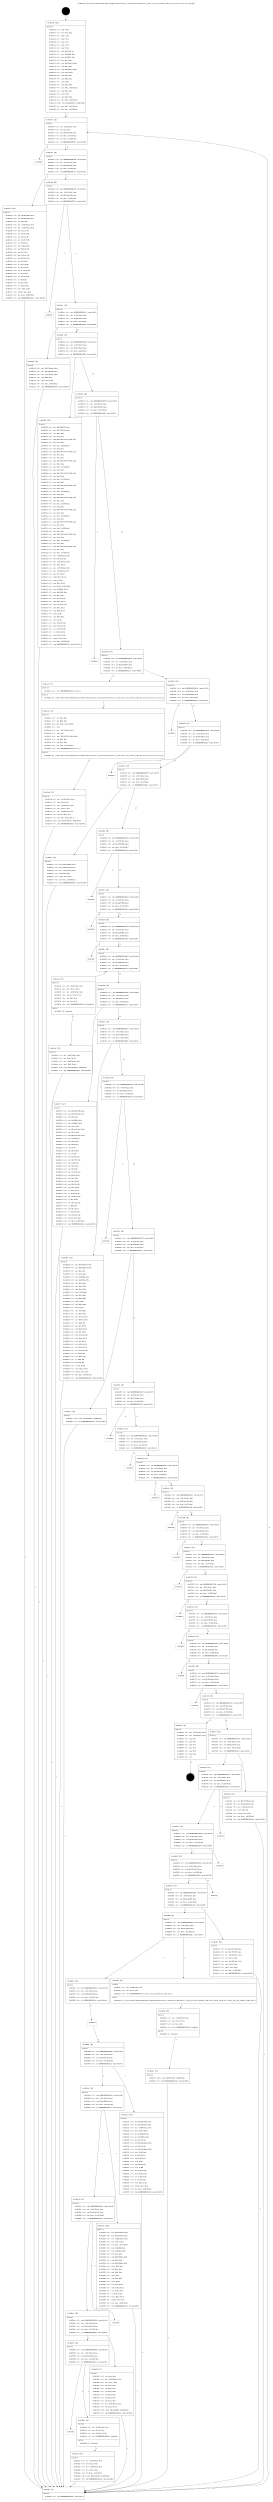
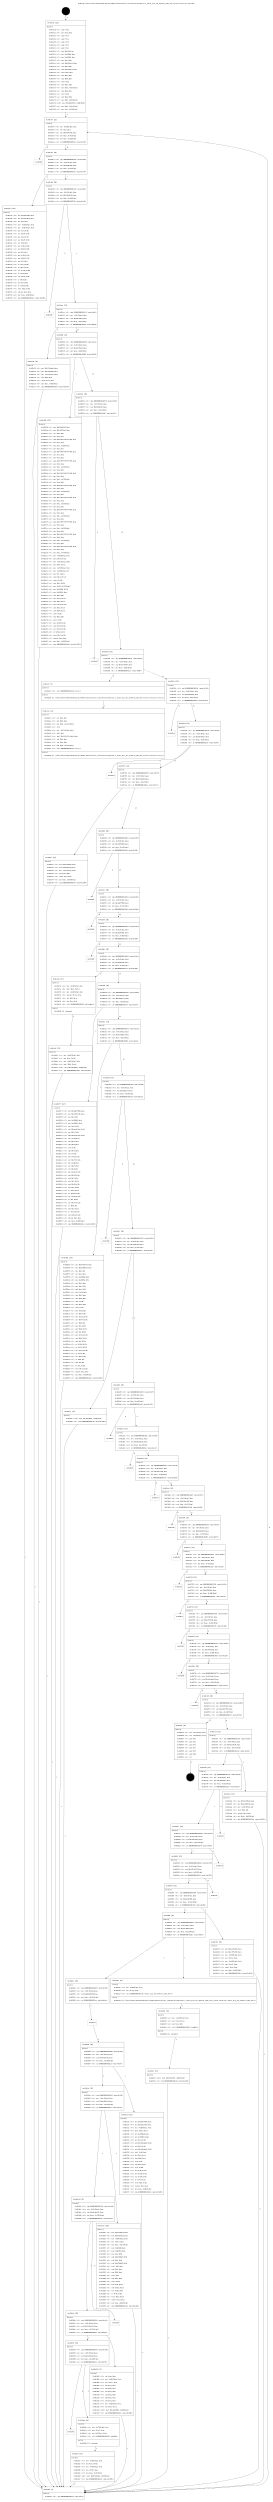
node "0x401cd8 [42]": removed
edge "0x401c46 [29]" -> "0x401604 [28]": reversed
